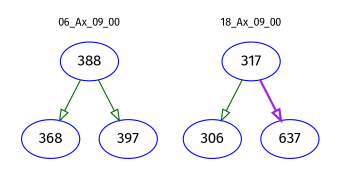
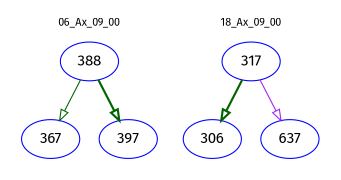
edge "388" -> "397": style solid -> bold
edge "317" -> "306": style solid -> bold
edge "317" -> "637": style bold -> solid
node "368": label "368" -> "367"
